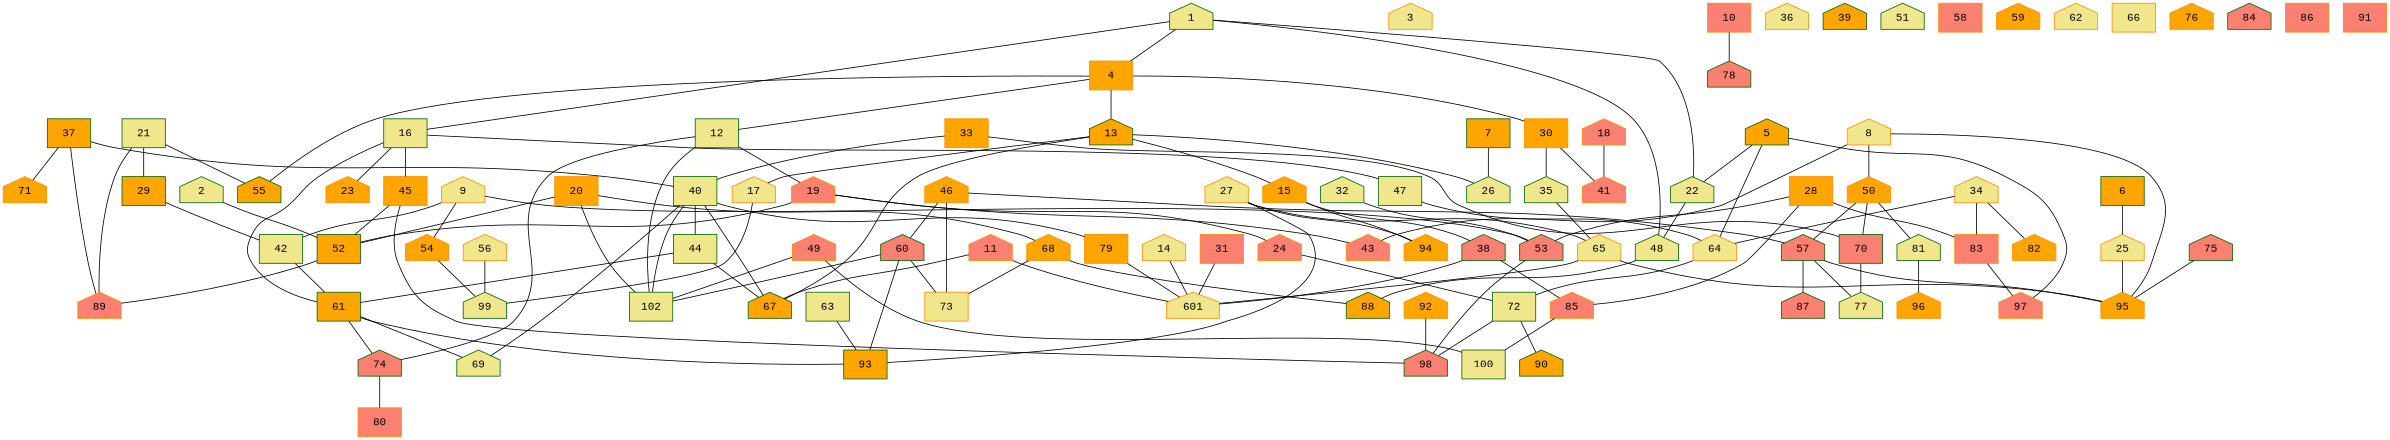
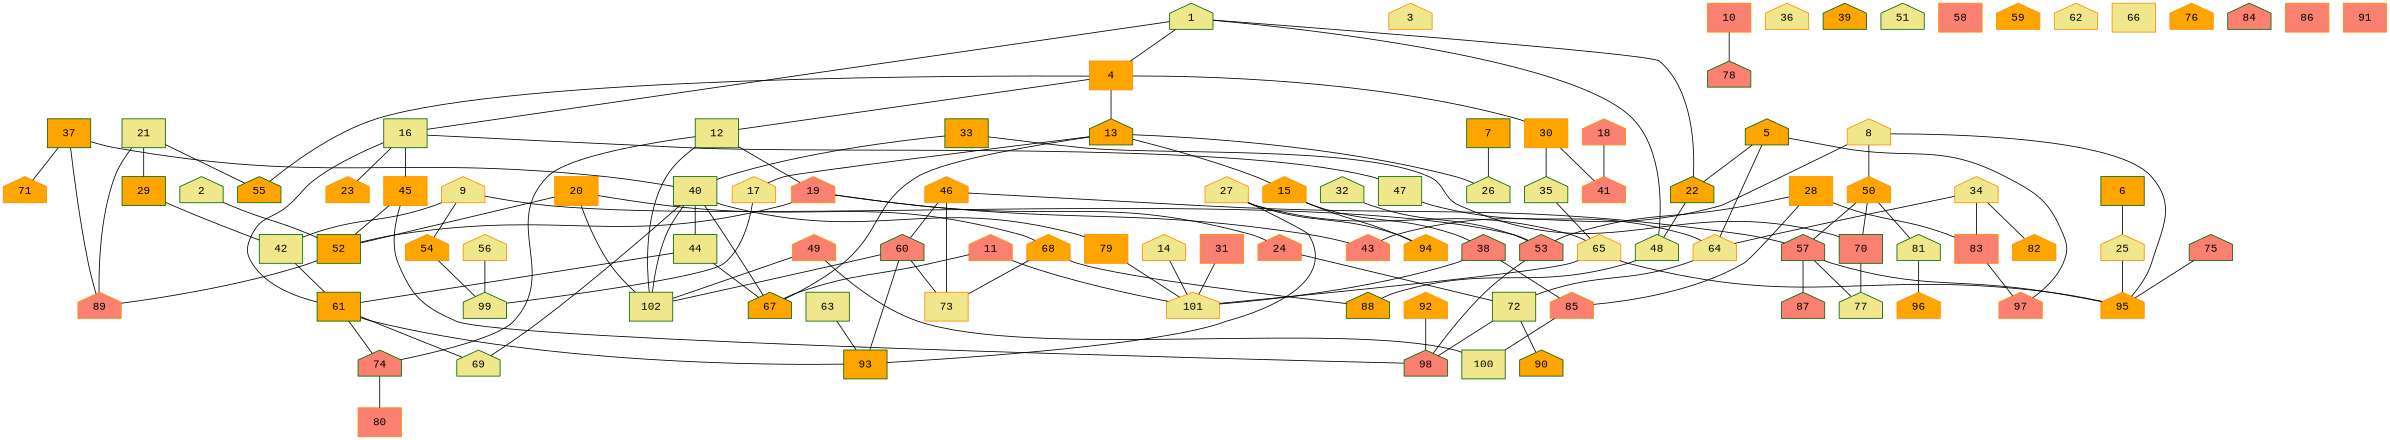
node "33": color darkorange -> darkgreen
node "22": fillcolor khaki -> orange
node "601": label "601" -> "101"
